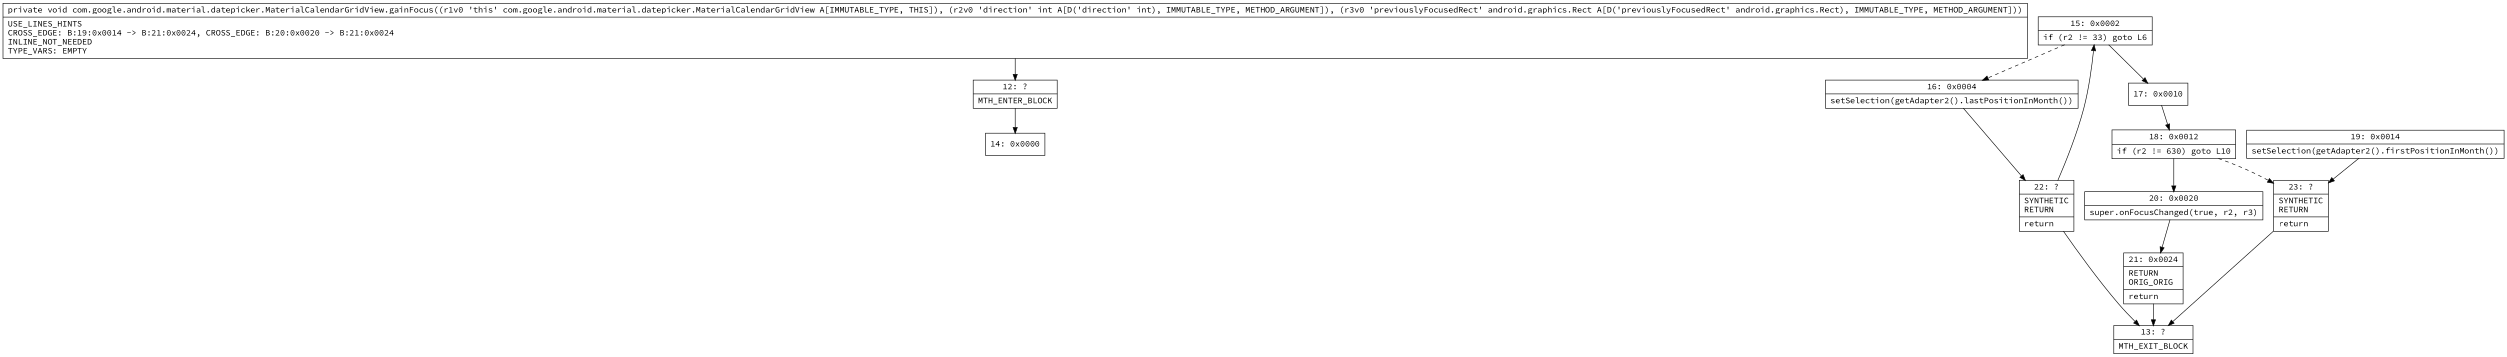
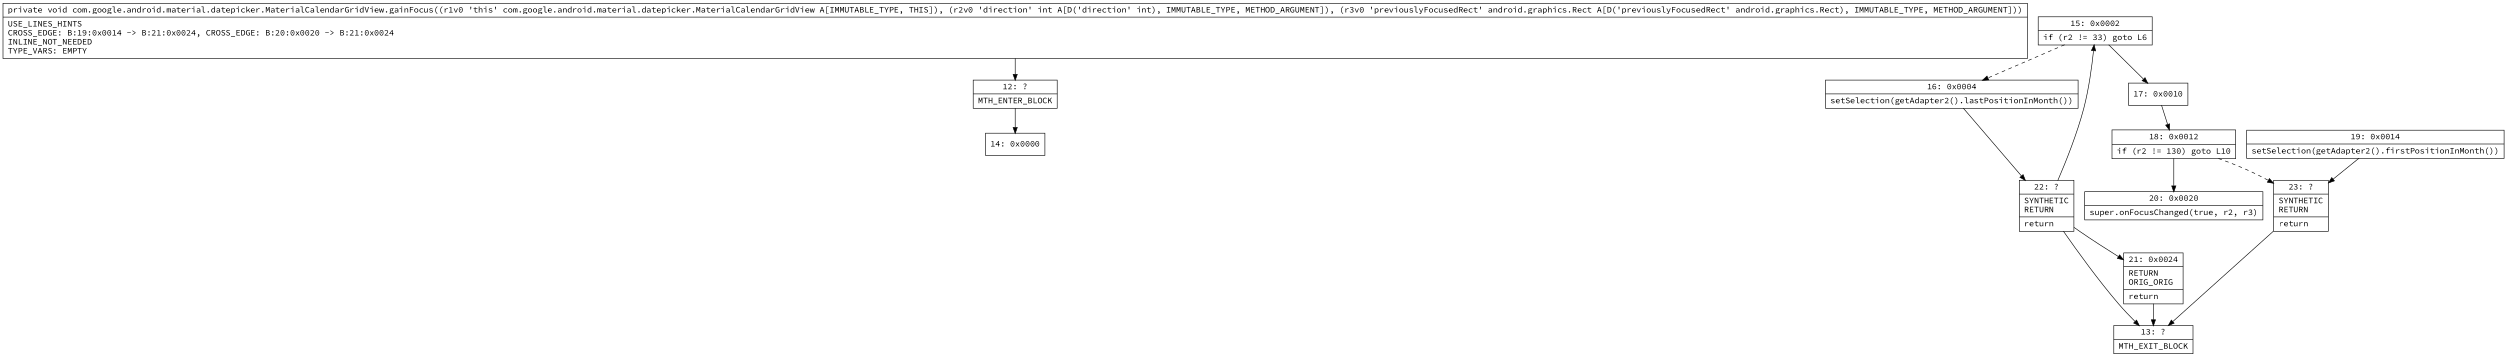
node "18: 0x0012": text "if (r2 != 630) goto L10" -> "if (r2 != 130) goto L10"
edge "20: 0x0020" -> "21: 0x0024": now "22: ?" -> "21: 0x0024"
